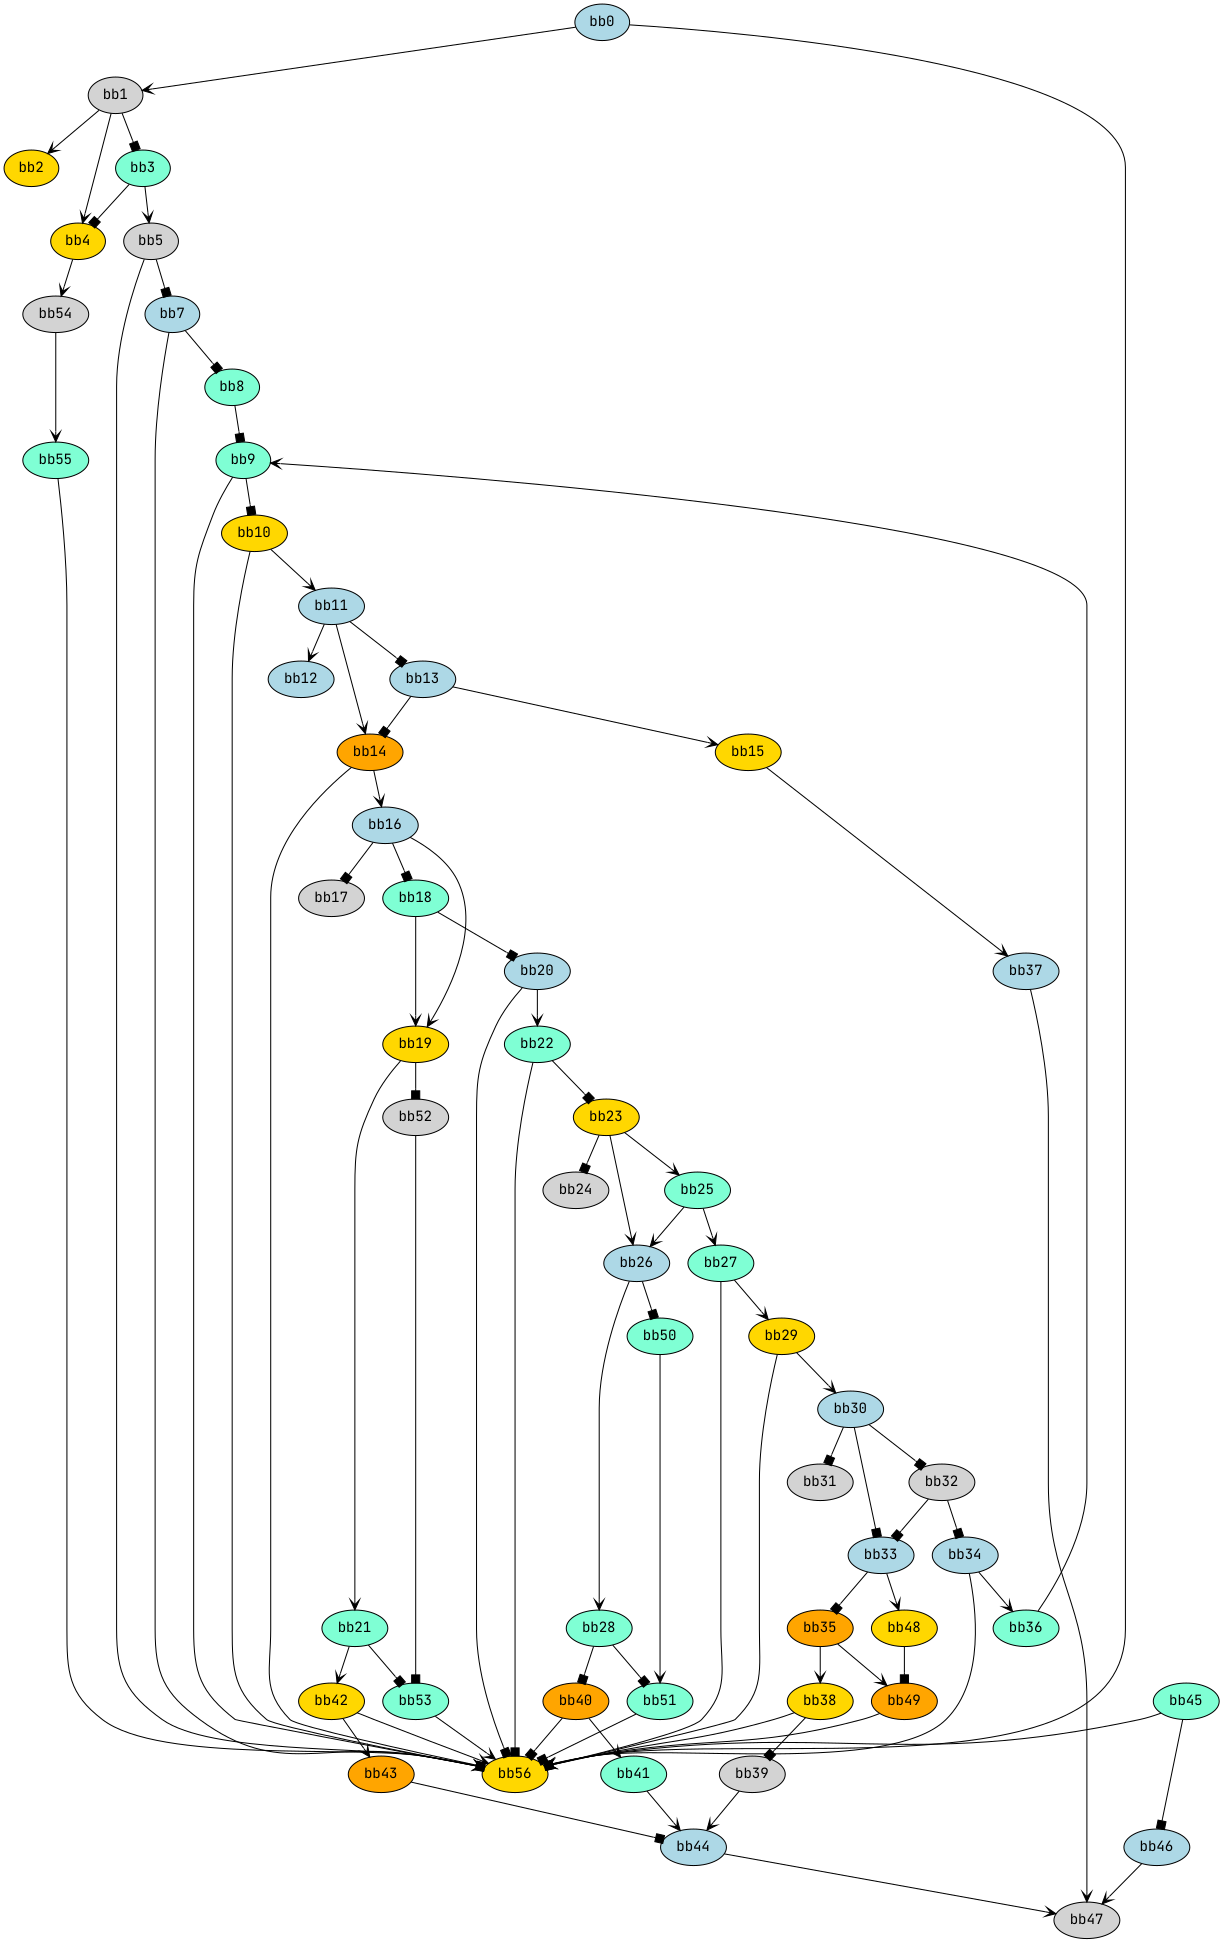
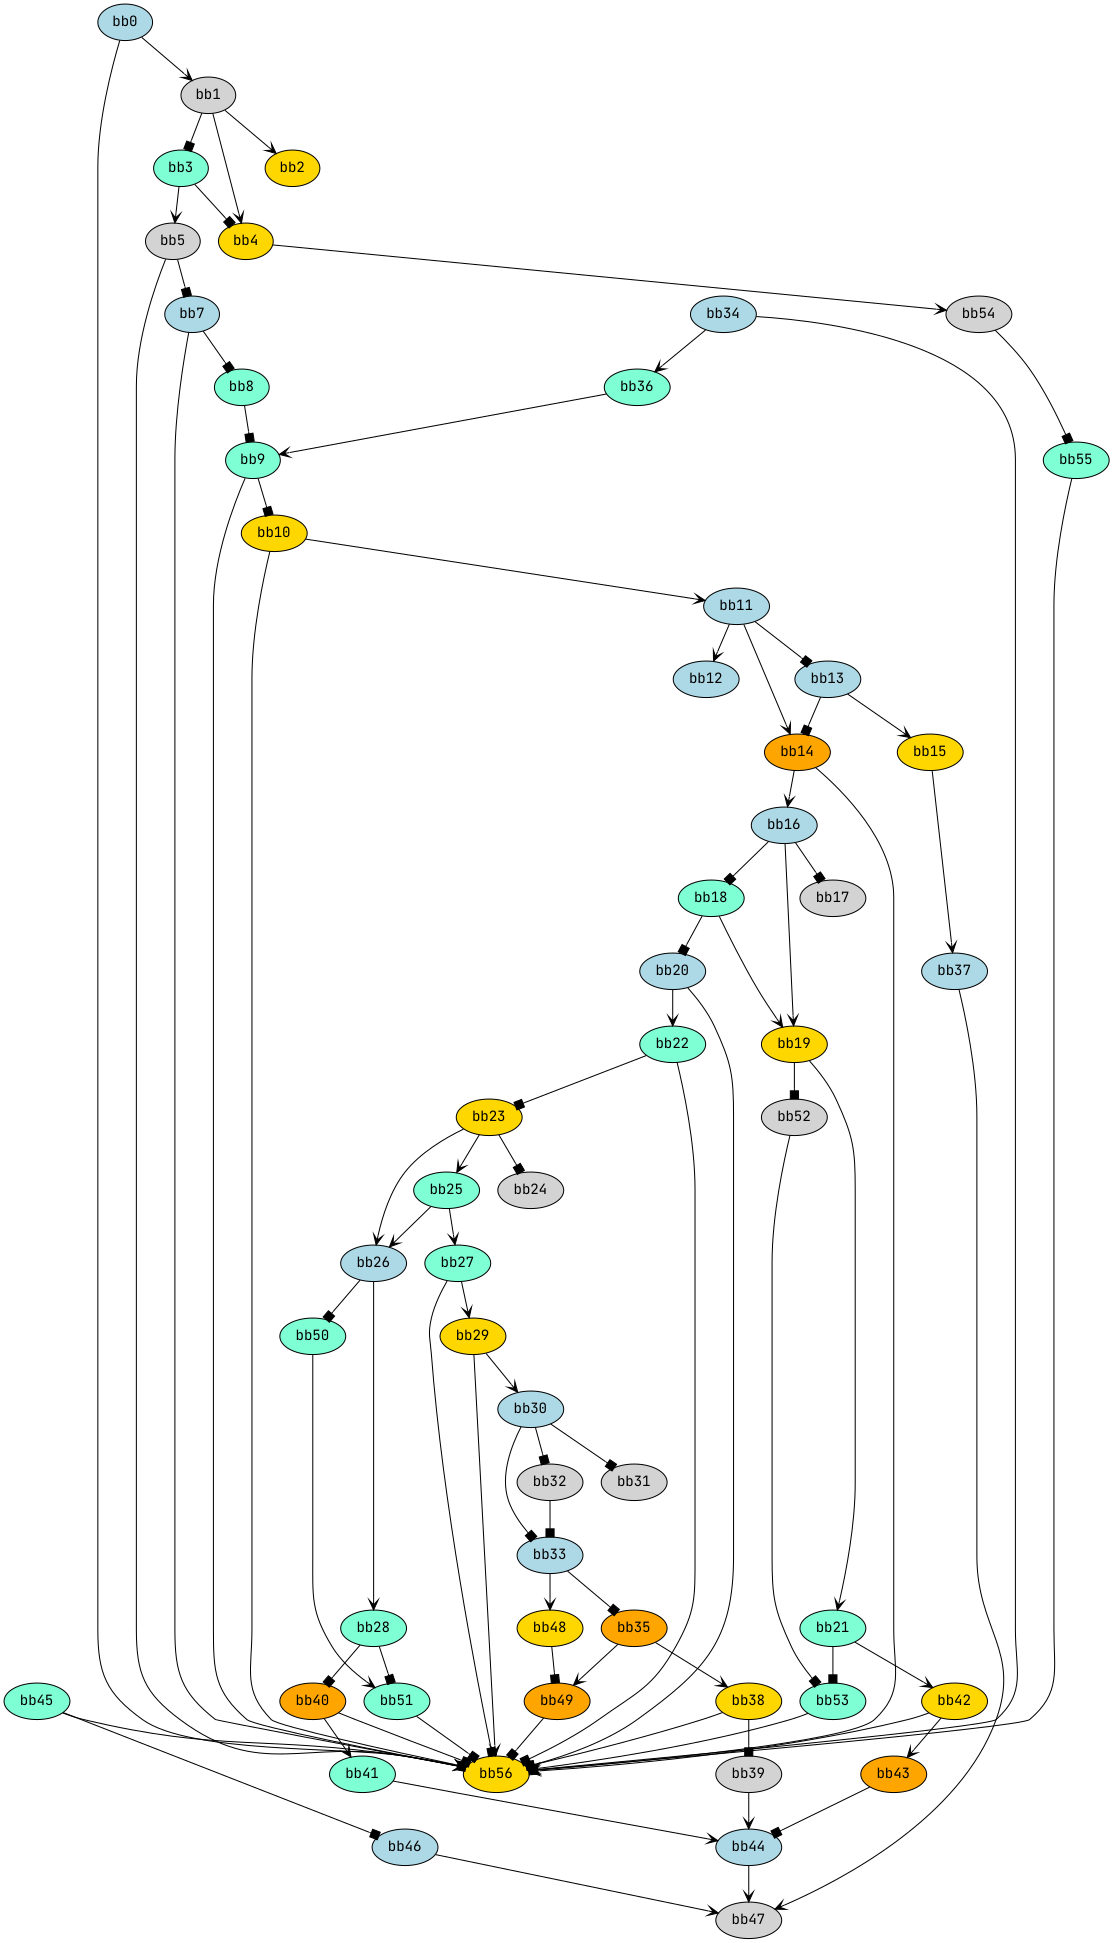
edge "bb54" -> "bb55": arrowhead vee -> box
edge "bb32" -> "bb34": removed
